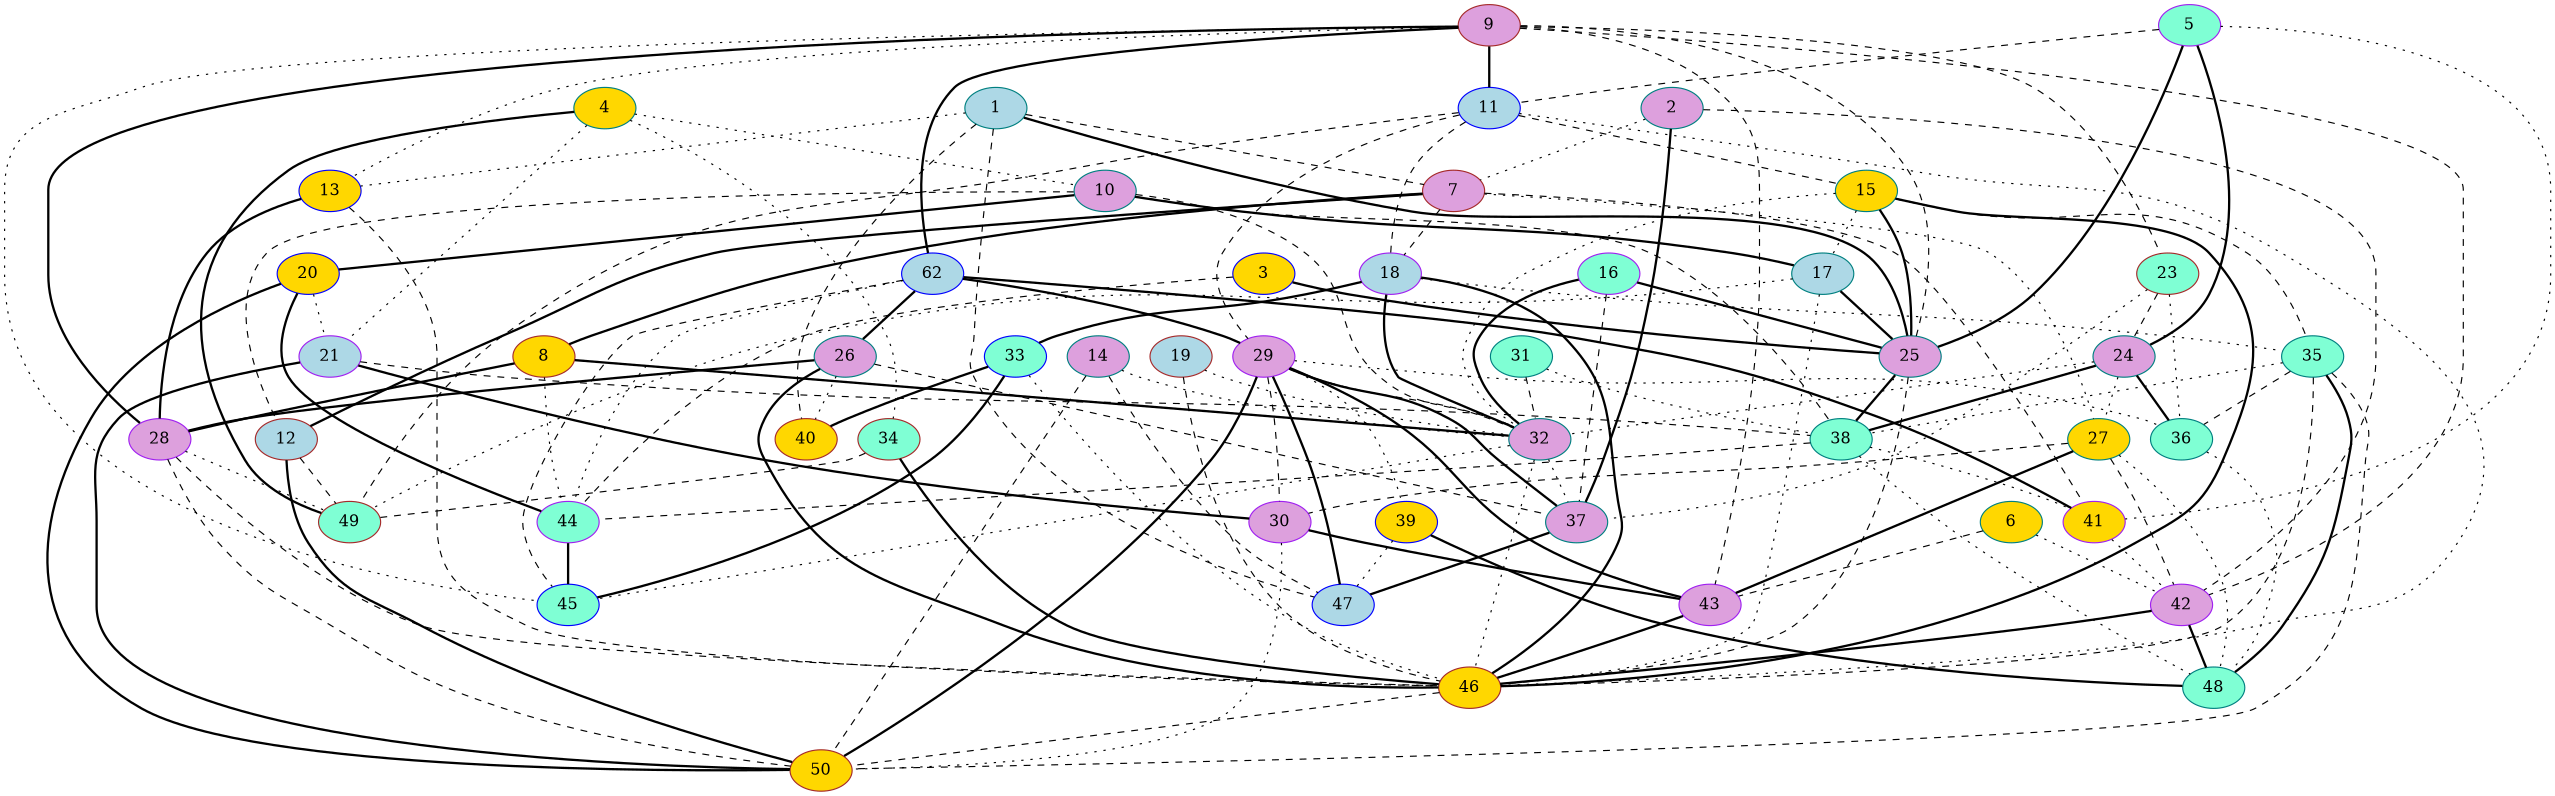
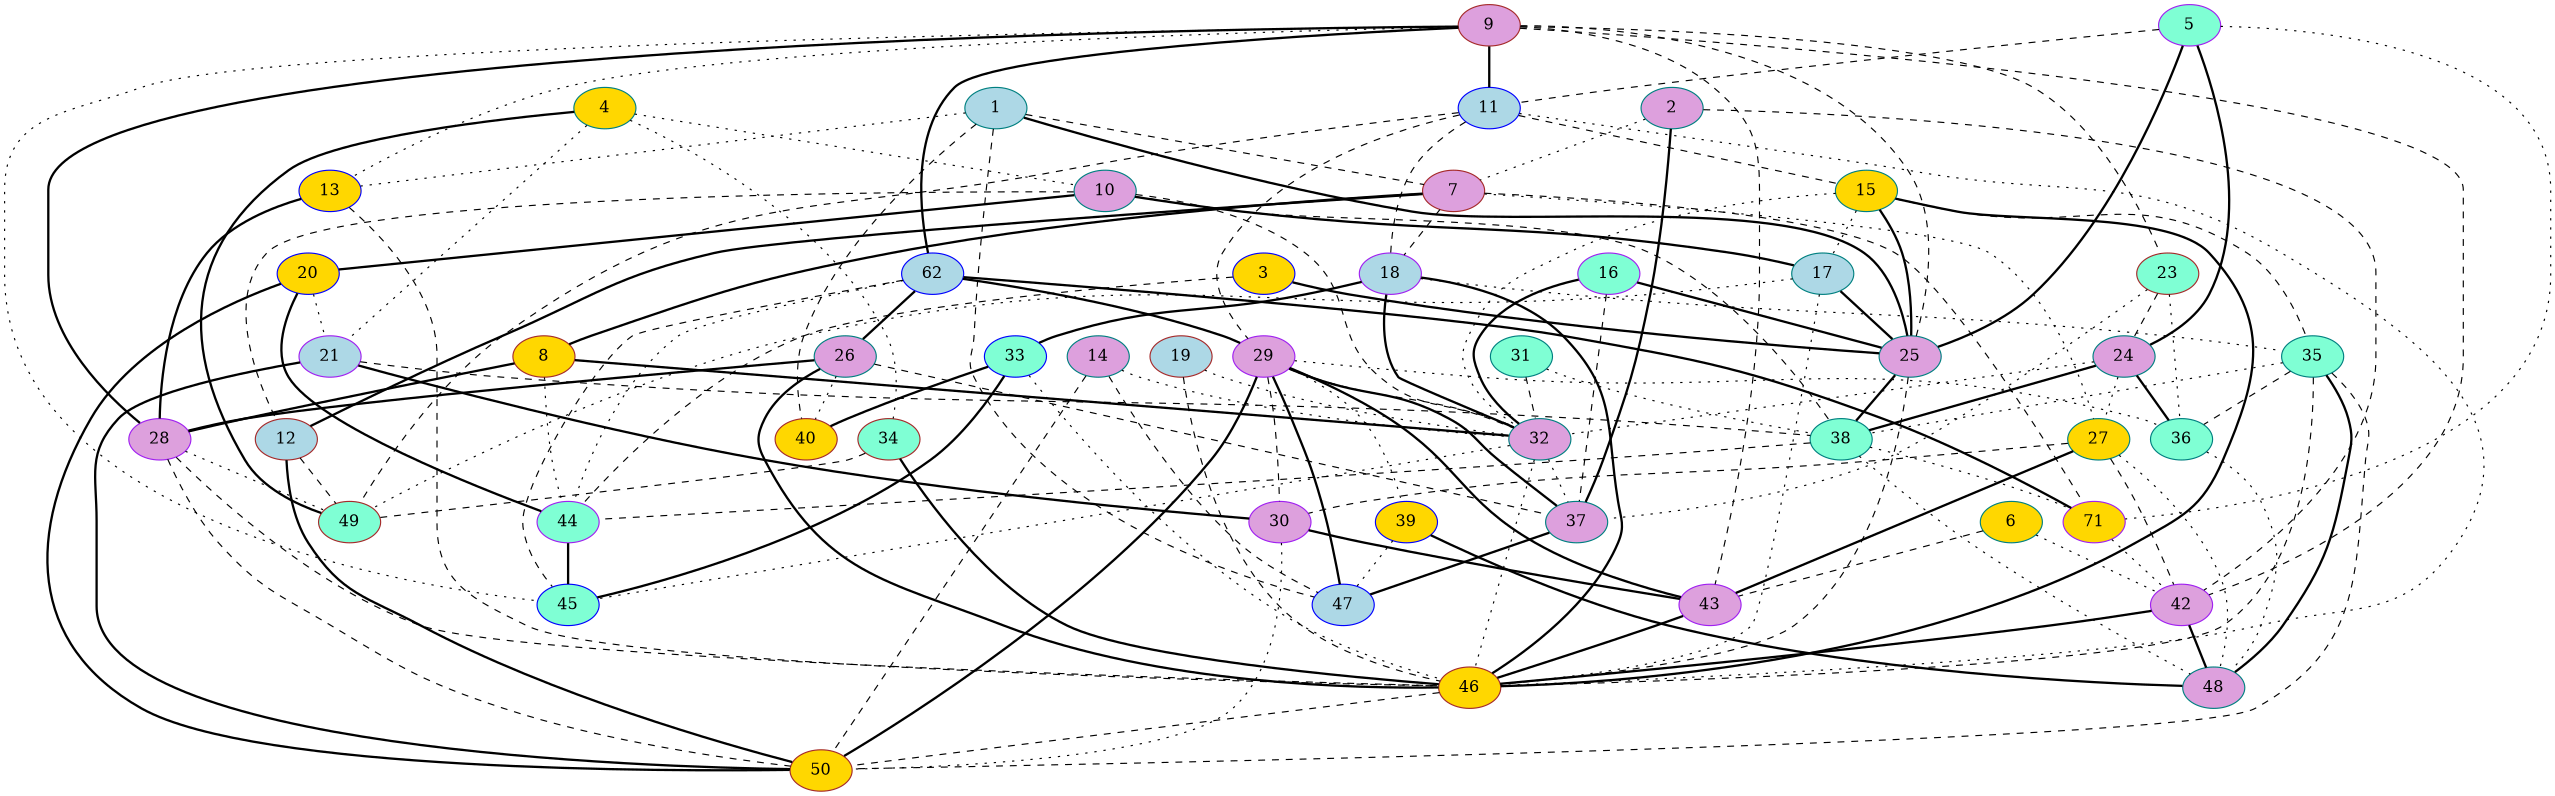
node "41": label "41" -> "71"
node "48": fillcolor aquamarine -> plum
